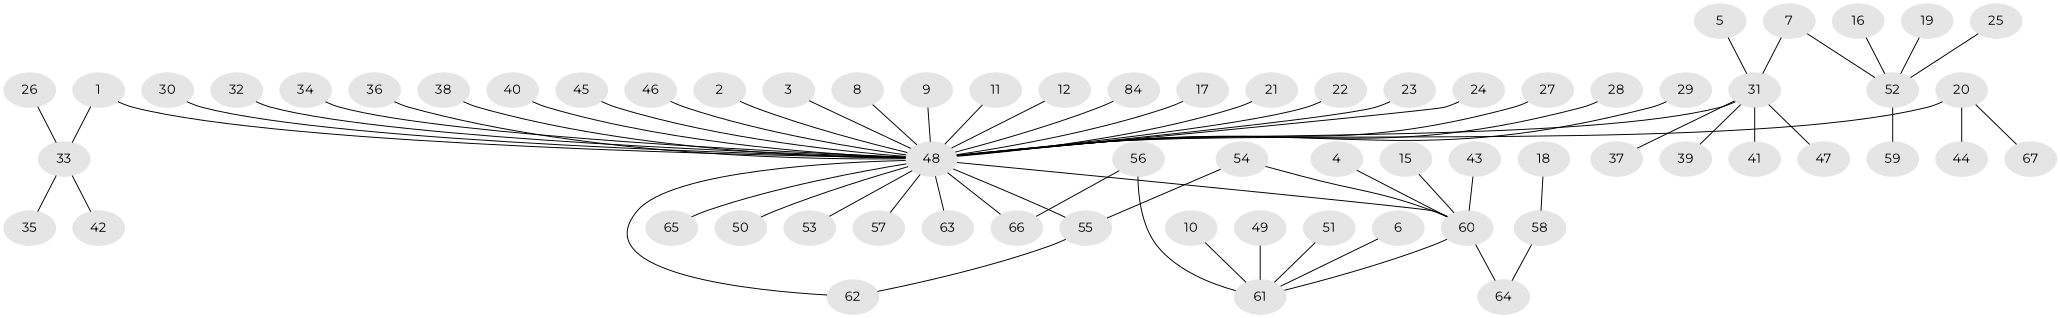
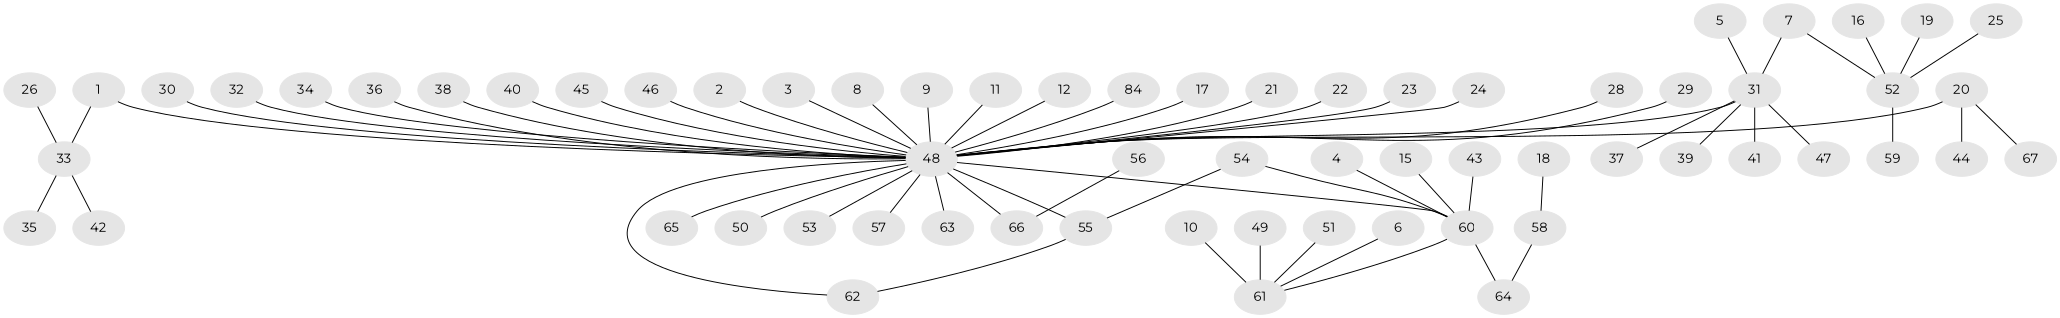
node "27": removed
edge "56" -- "61": removed
